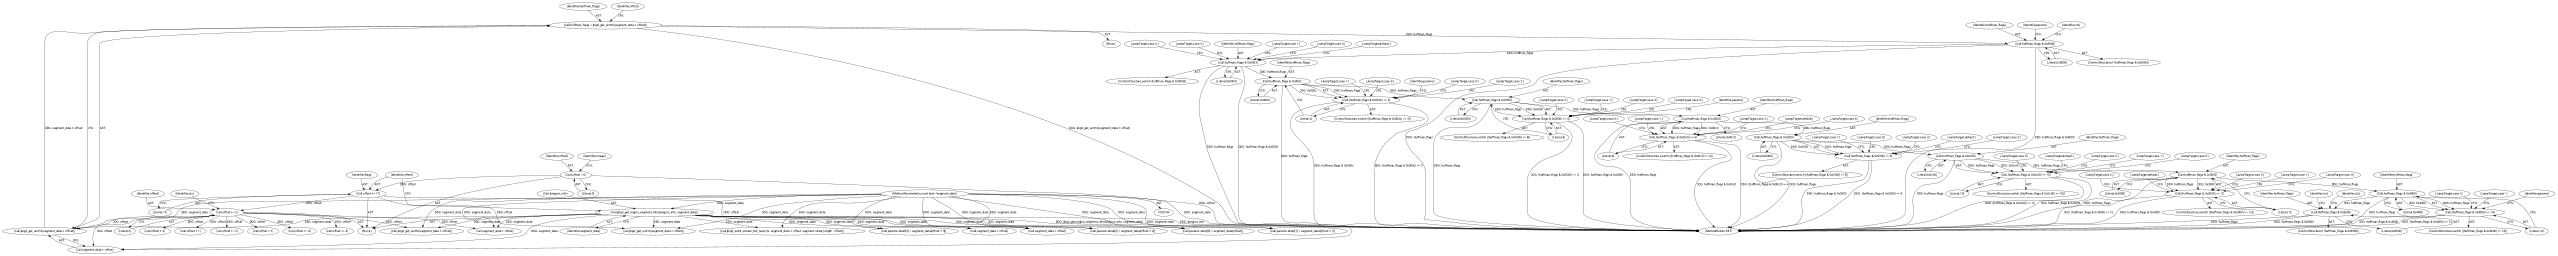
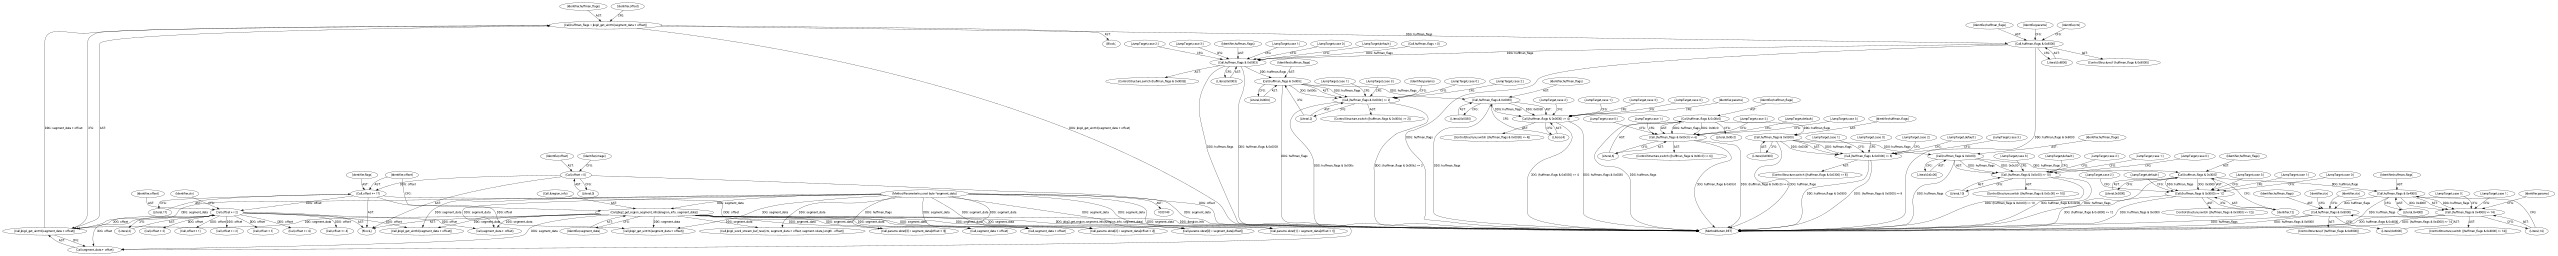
node "(Call,huffman_flags = 0)": added
edge "(Call,huffman_flags & 0x0030)" -> "(Call,huffman_flags & 0x00c0)": removed, label "DDG: huffman_flags"
edge "(MethodParameterIn,const byte *segment_data)" -> "(Call,params.sbrat[3] = segment_data[offset + 3])": label "DDG: segment_data" -> "DDG: huffman_flags"
node "(Literal,12)": label "(Literal,12)" -> "(Identifier,12)"
